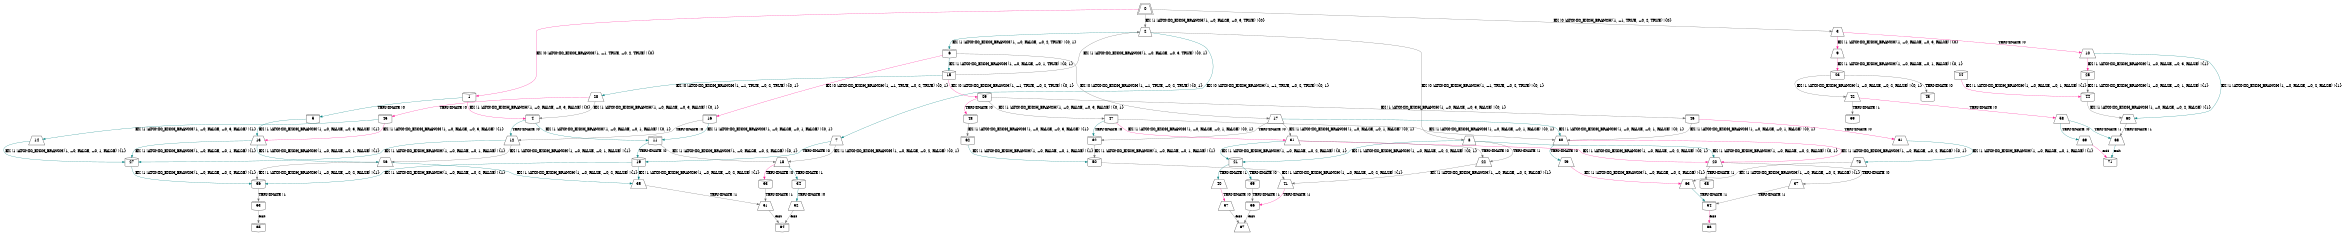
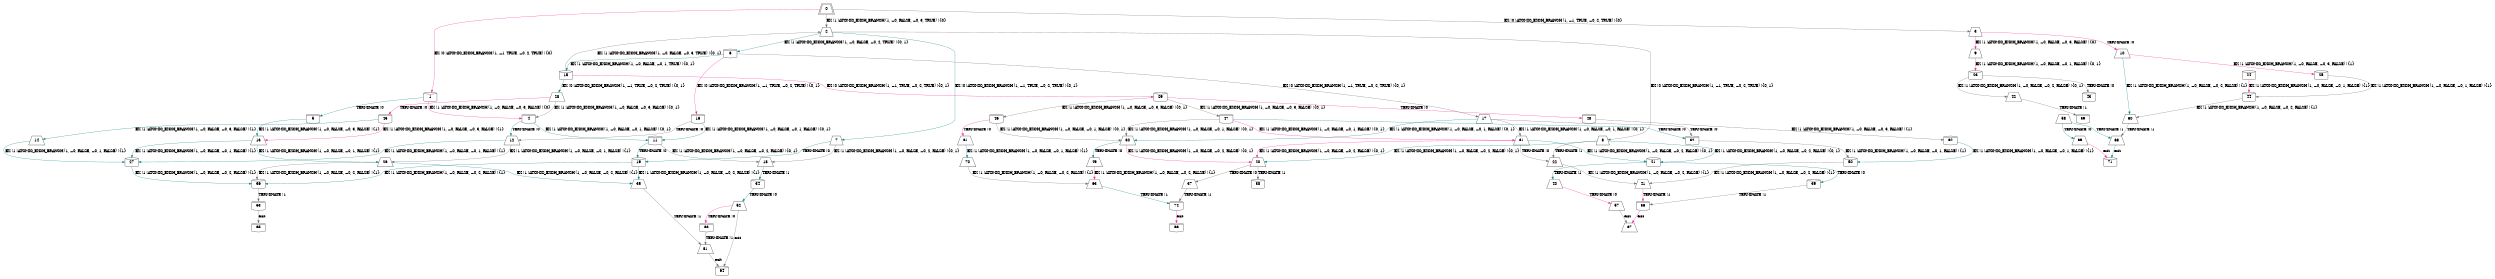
edge "42" -> "58": removed, label "TERMINATE !0"
edge "18" -> "33": now "52" -> "33"
node "54": label "54" -> "74"
edge "56" -> "67": color gray40 -> deeppink
